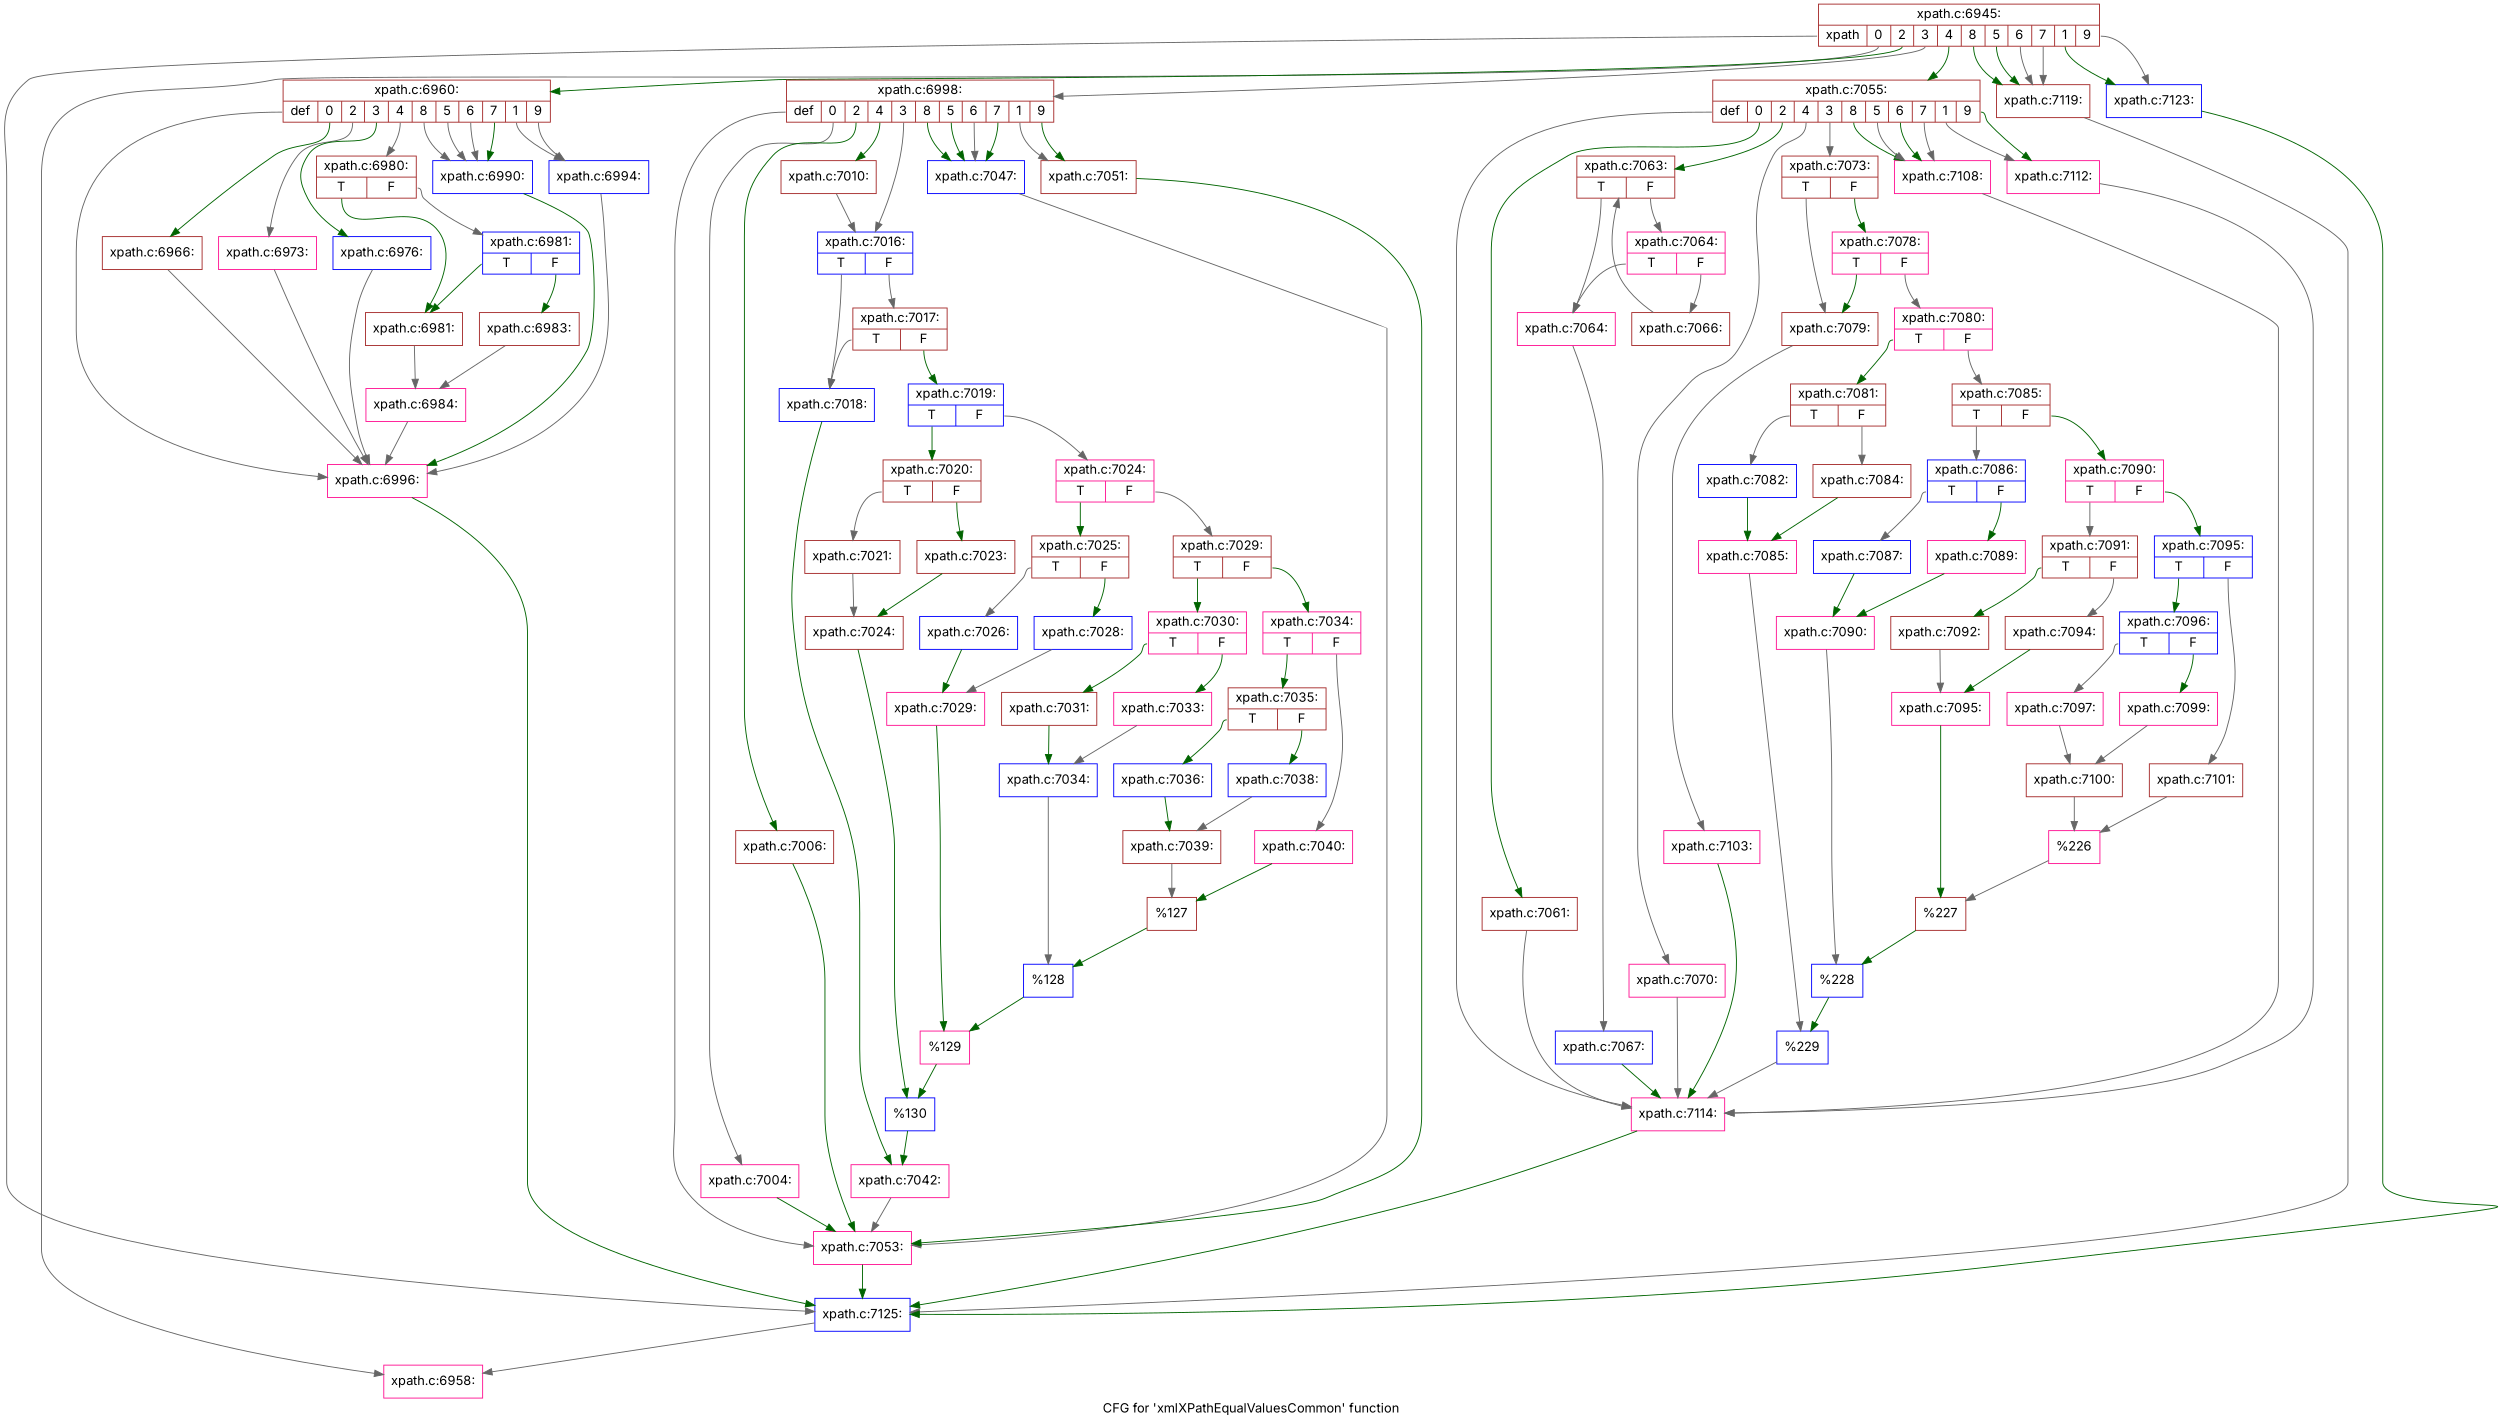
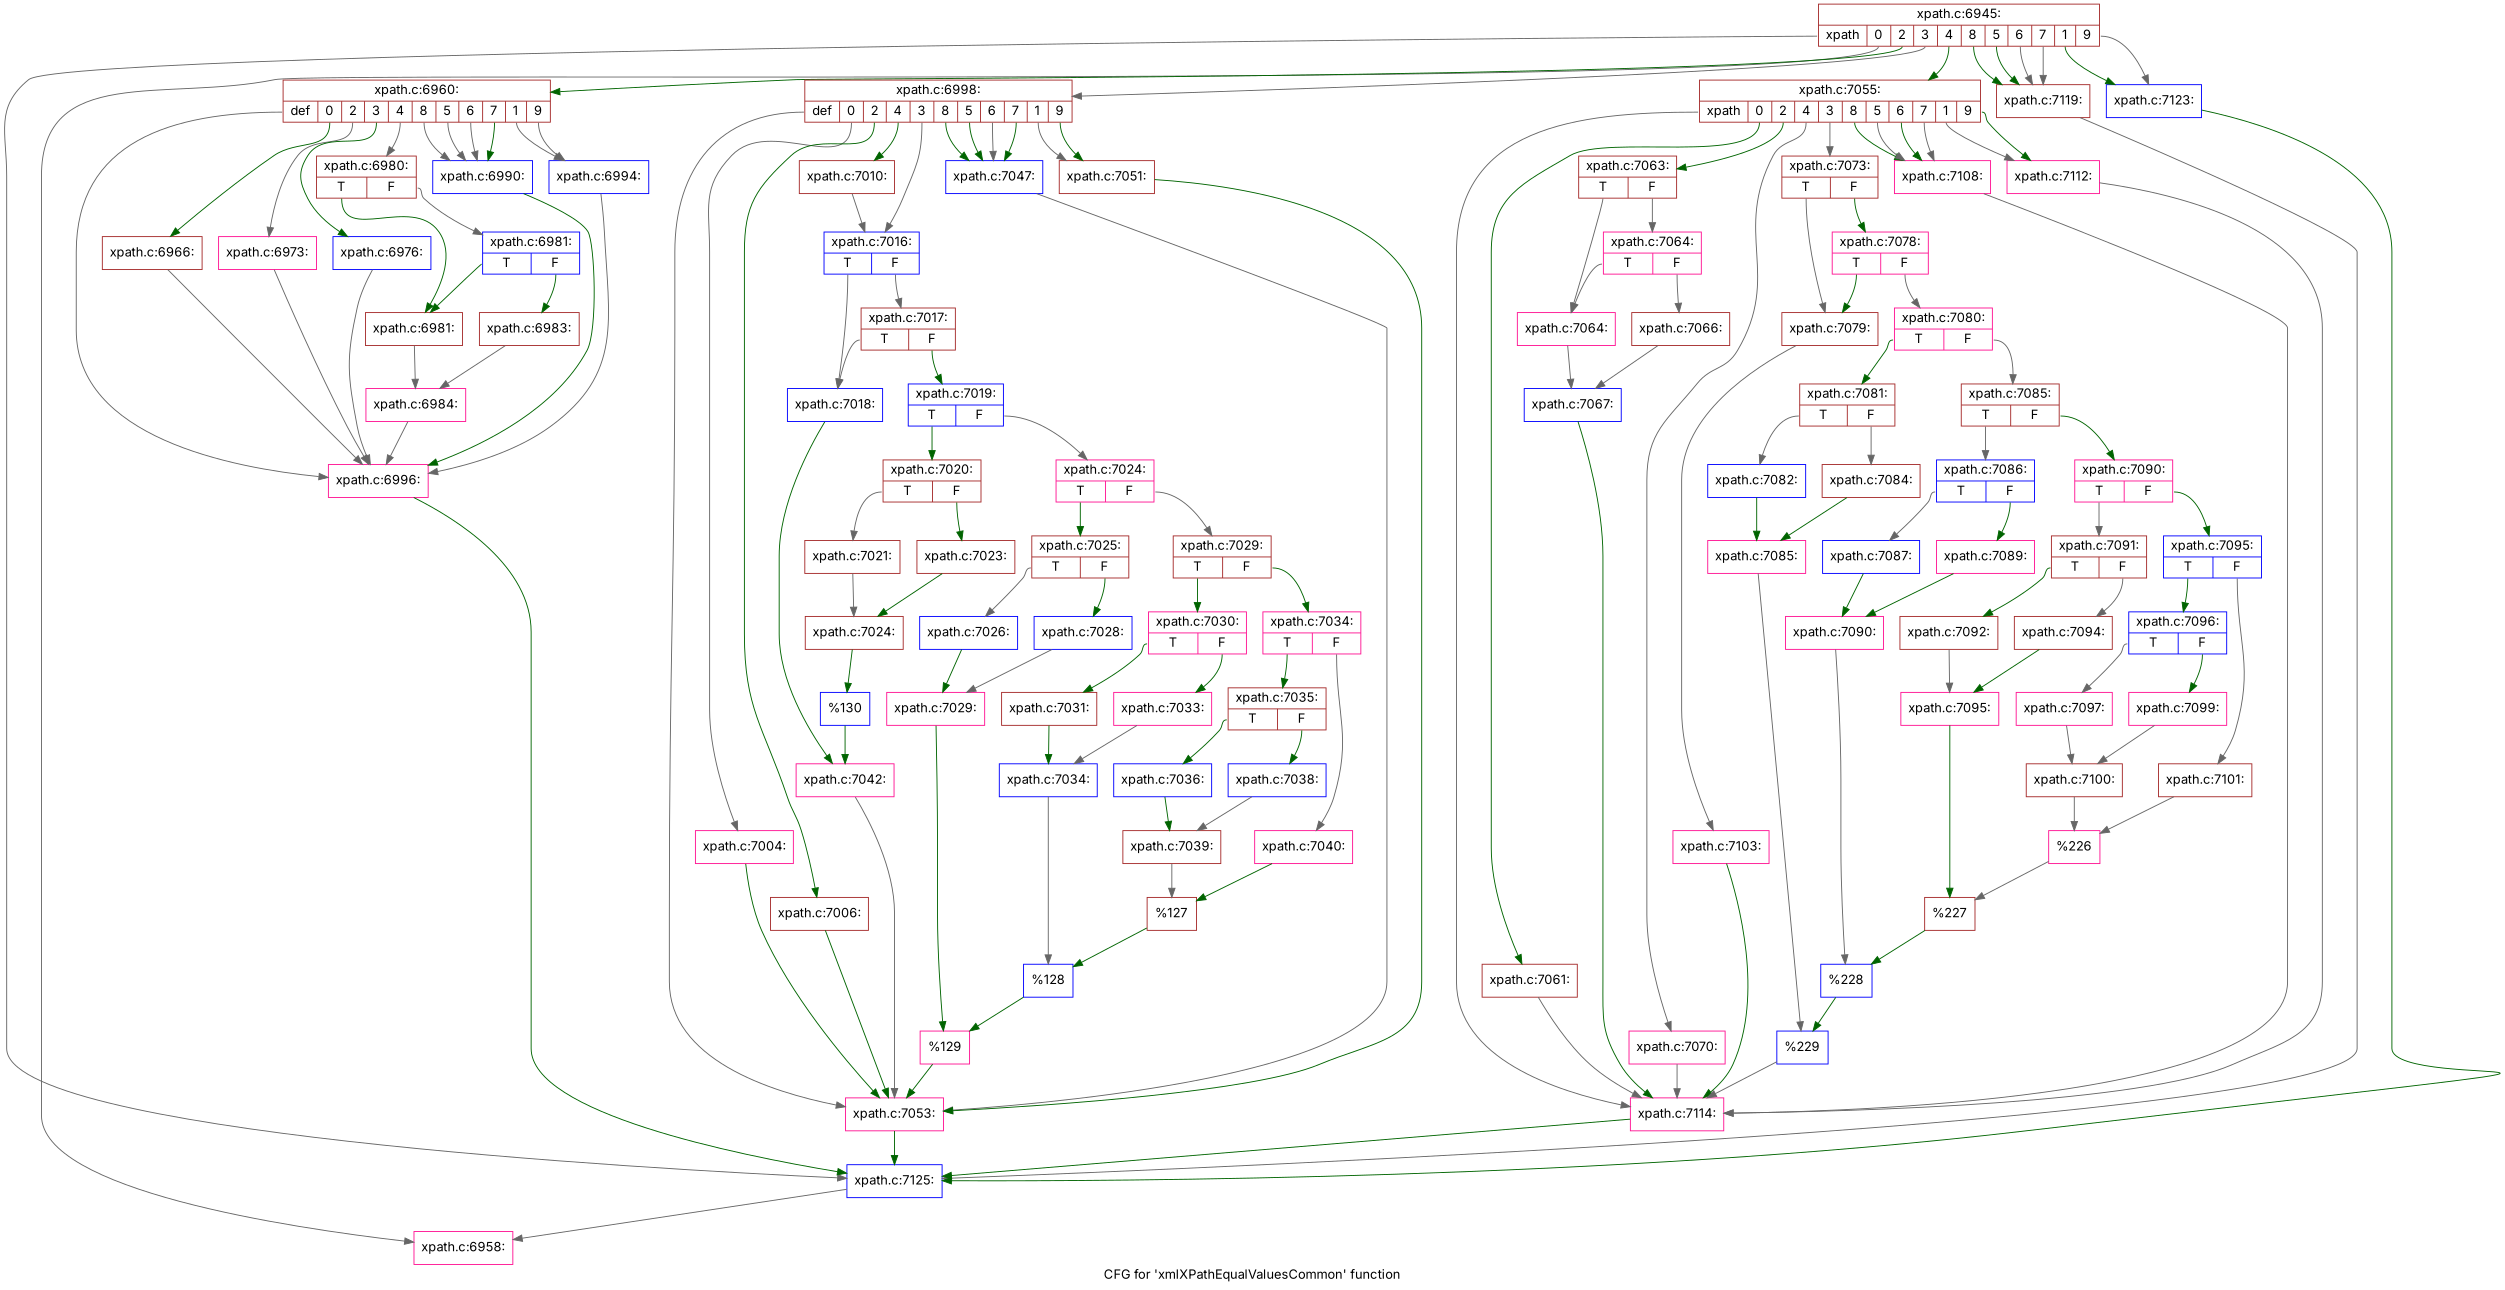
node "xpath.c:7055:": text "def" -> "xpath"
edge "xpath.c:7066:" -> "xpath.c:7063:": now "xpath.c:7066:" -> "xpath.c:7067:"
edge "%129" -> "%130": now "%129" -> "xpath.c:7053:"
